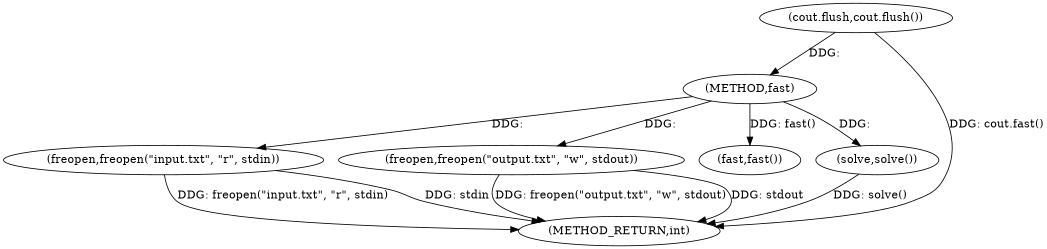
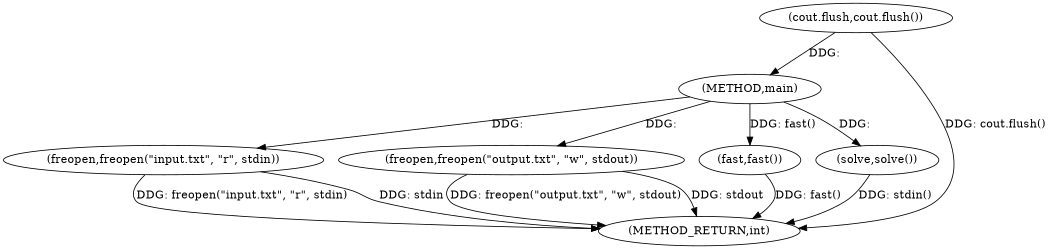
node "(METHOD,fast)": label "(METHOD,fast)" -> "(METHOD,main)"
edge "(cout.flush,cout.flush())" -> "(METHOD_RETURN,int)": label "DDG: cout.fast()" -> "DDG: cout.flush()"
edge "(fast,fast())" -> "(METHOD_RETURN,int)": added, label "DDG: fast()"
edge "(solve,solve())" -> "(METHOD_RETURN,int)": label "DDG: solve()" -> "DDG: stdin()"
